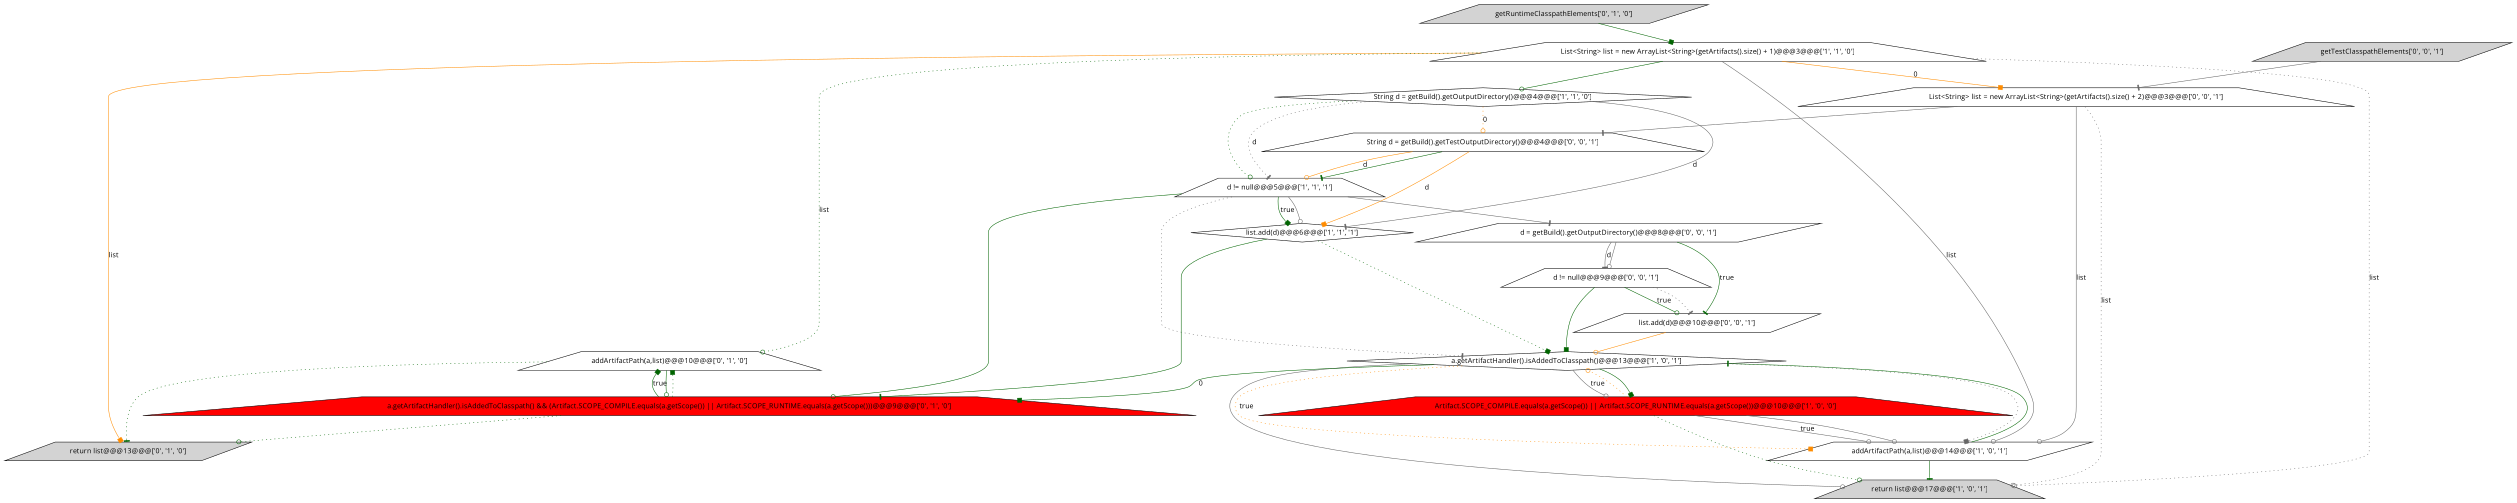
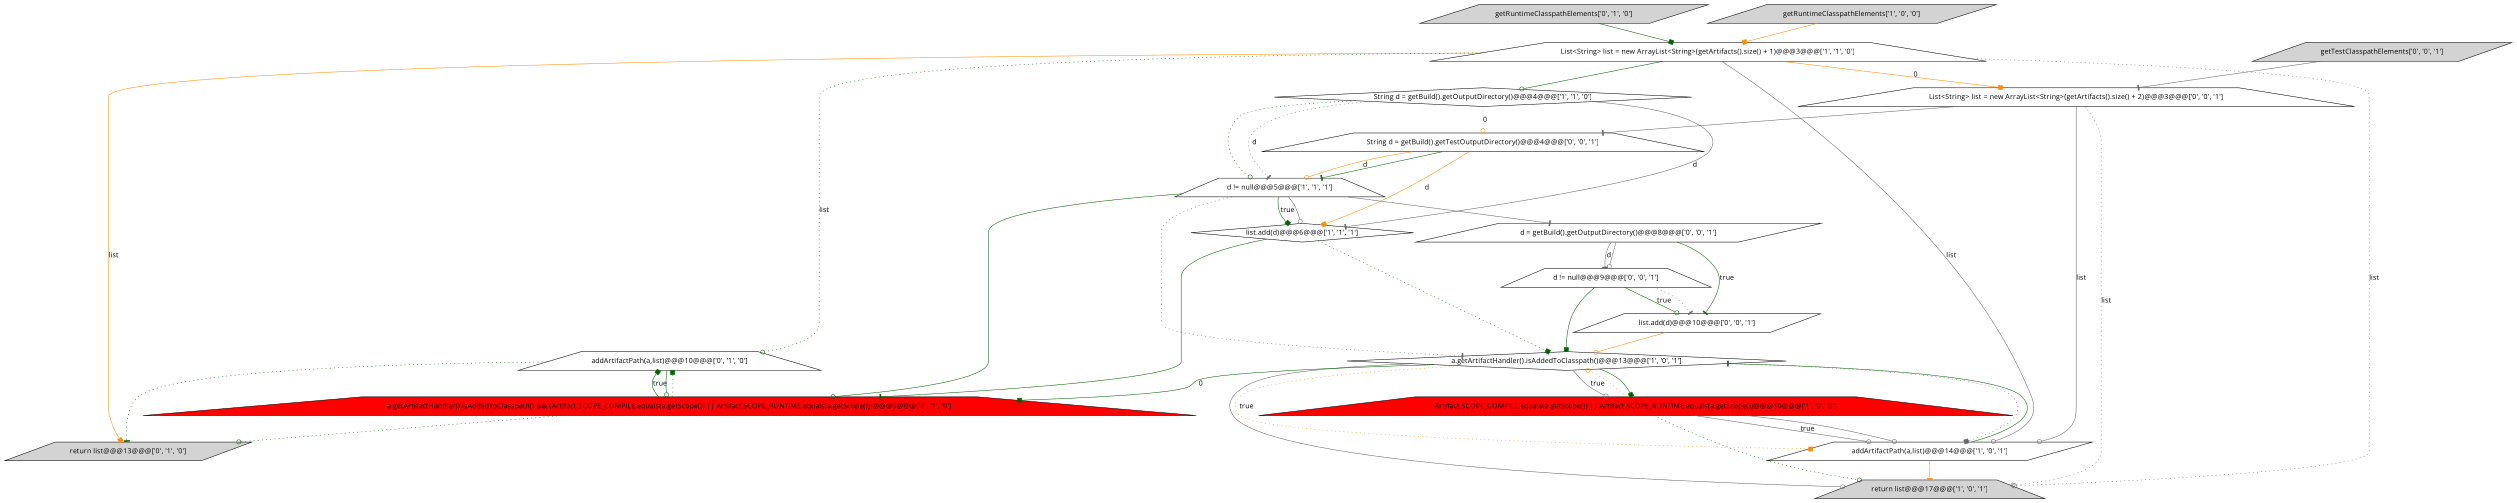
node "getRuntimeClasspathElements['1', '0', '0']": added
edge "addArtifactPath(a,list)@@@14@@@['1', '0', '1']" -> "return list@@@17@@@['1', '0', '1']": color darkgreen -> darkorange
